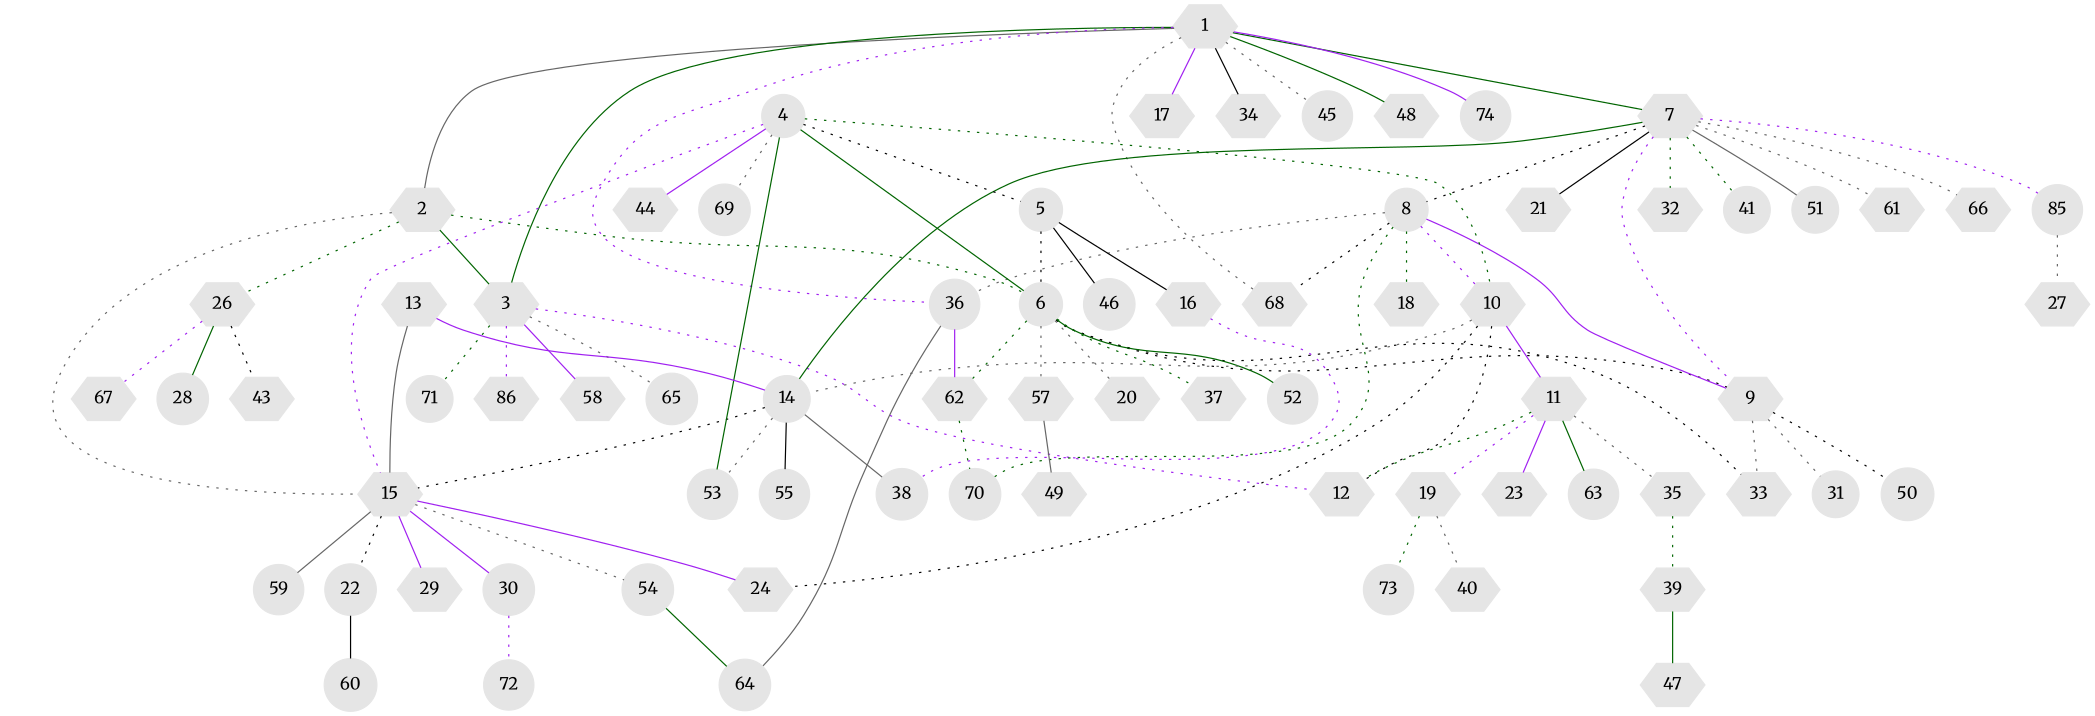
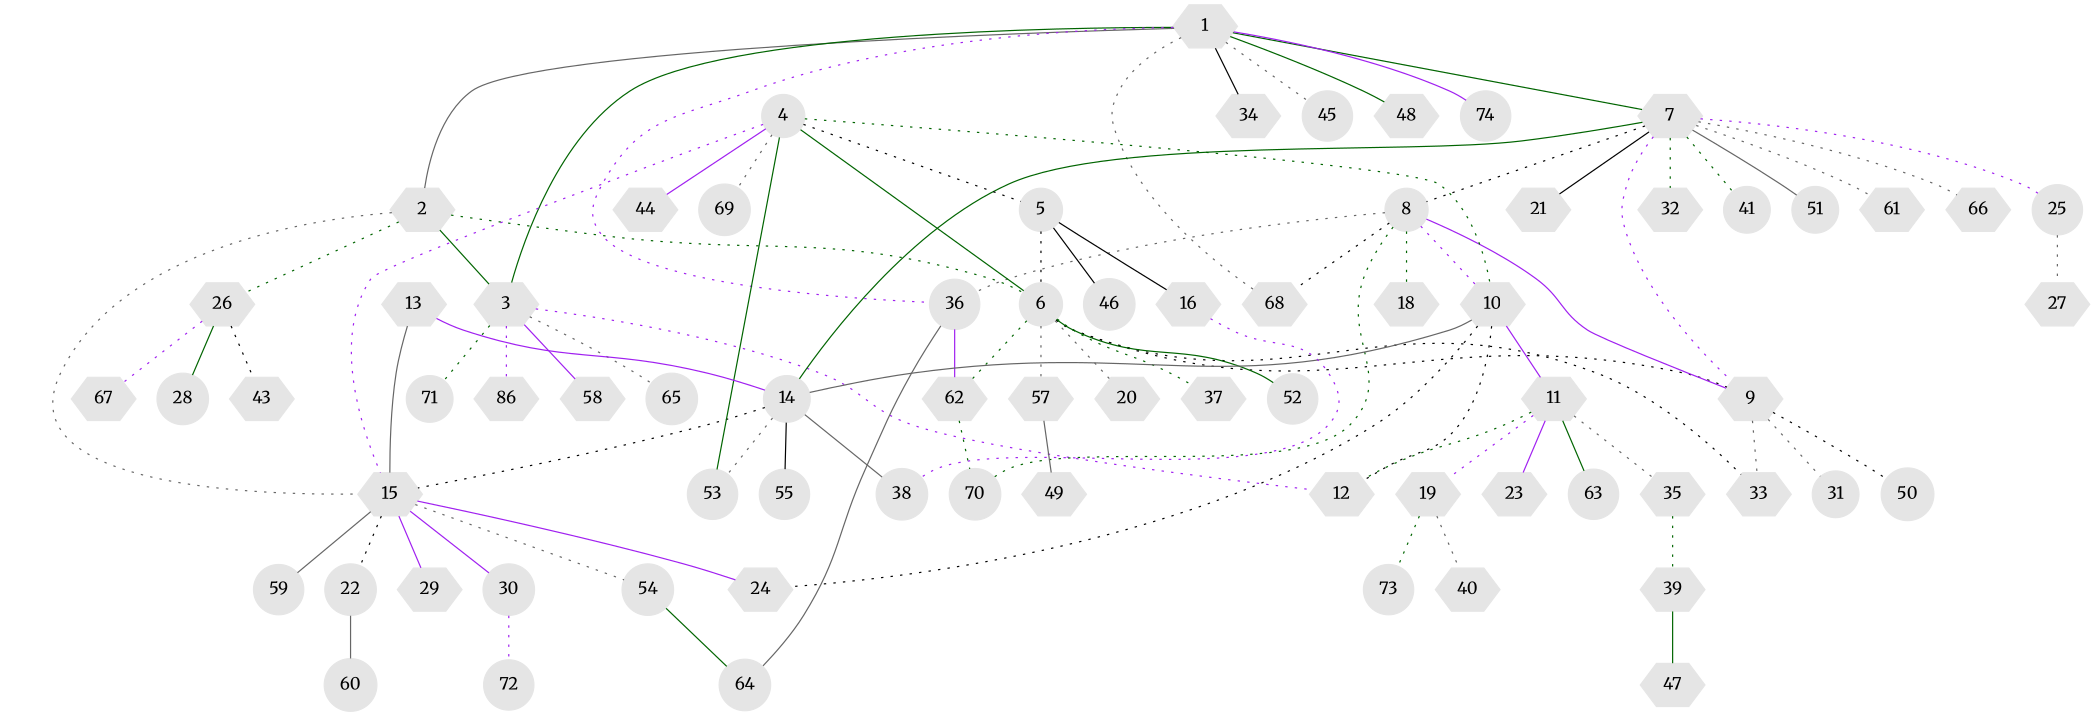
node "17": removed
node "85": label "85" -> "25"
edge "10" -- "14": style dotted -> solid
edge "22" -- "60": color black -> gray40
